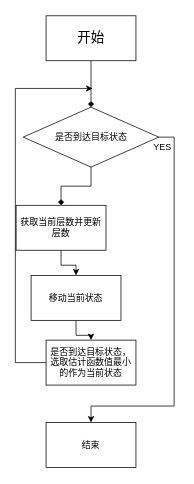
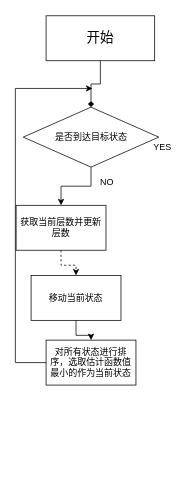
node "开始": size 90x45 -> 109x45
node "NO": added
edge "是否到达目标状态" -> "获取当前层数并更新层数": arrowhead diamond -> classic
edge "获取当前层数并更新层数" -> "移动当前状态": style solid -> dashed
node "是否到达目标状态，选取估计函数值最小的作为当前状态": label "是否到达目标状态，选取估计函数值最小的作为当前状态" -> "对所有状态进行排序，选取估计函数值最小的作为当前状态"
edge "是否到达目标状态" -> "结束": removed
node "结束": removed
